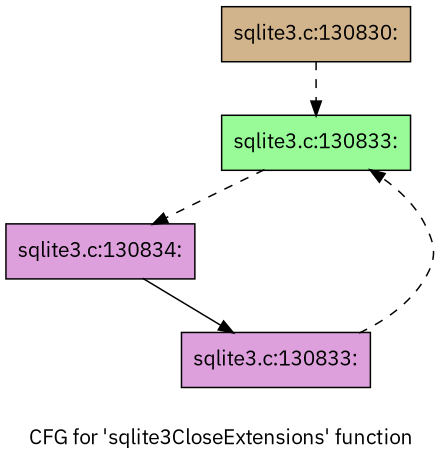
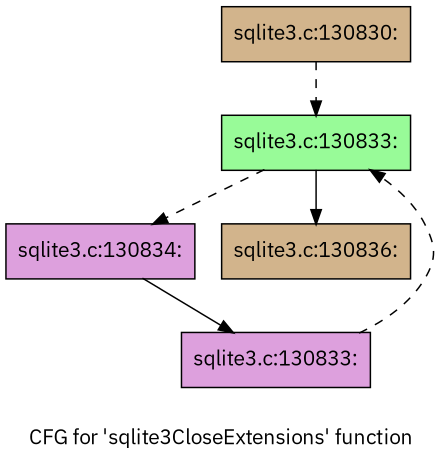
node "sqlite3.c:130836:": added
